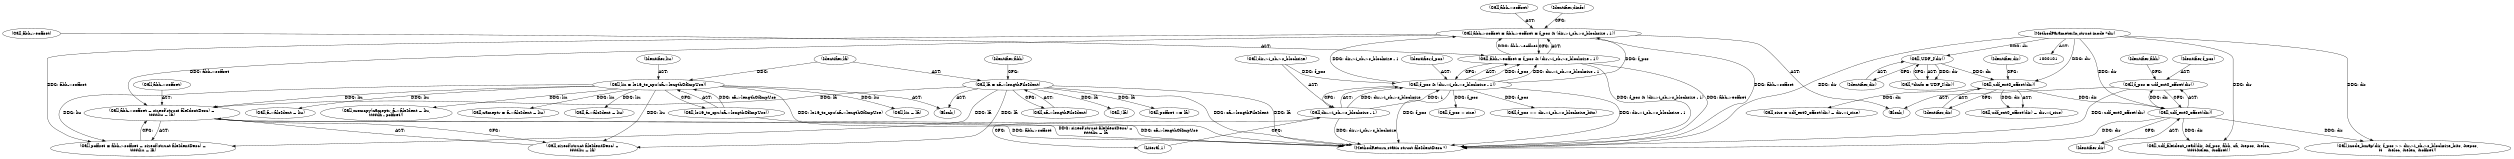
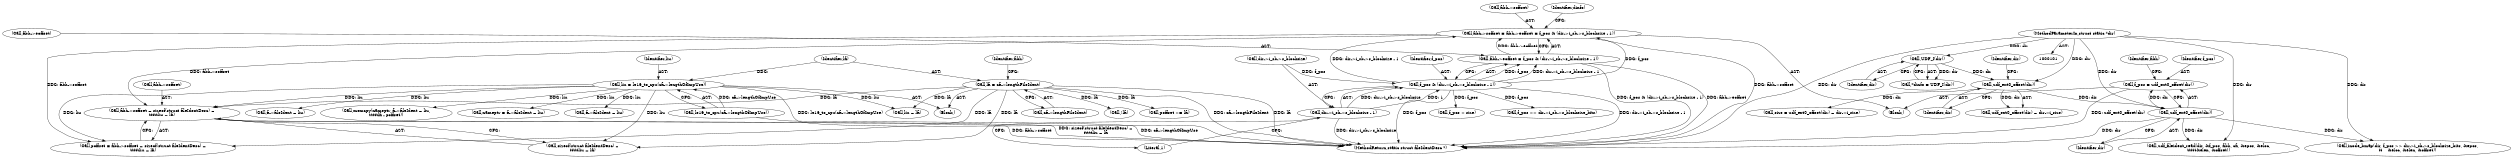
node "(MethodParameterIn,struct inode *dir)": label "(MethodParameterIn,struct inode *dir)" -> "(MethodParameterIn,struct static *dir)"
edge "(Call,lfi = cfi->lengthFileIdent)" -> "(Call,liu + lfi)": added, label "DDG: lfi"
